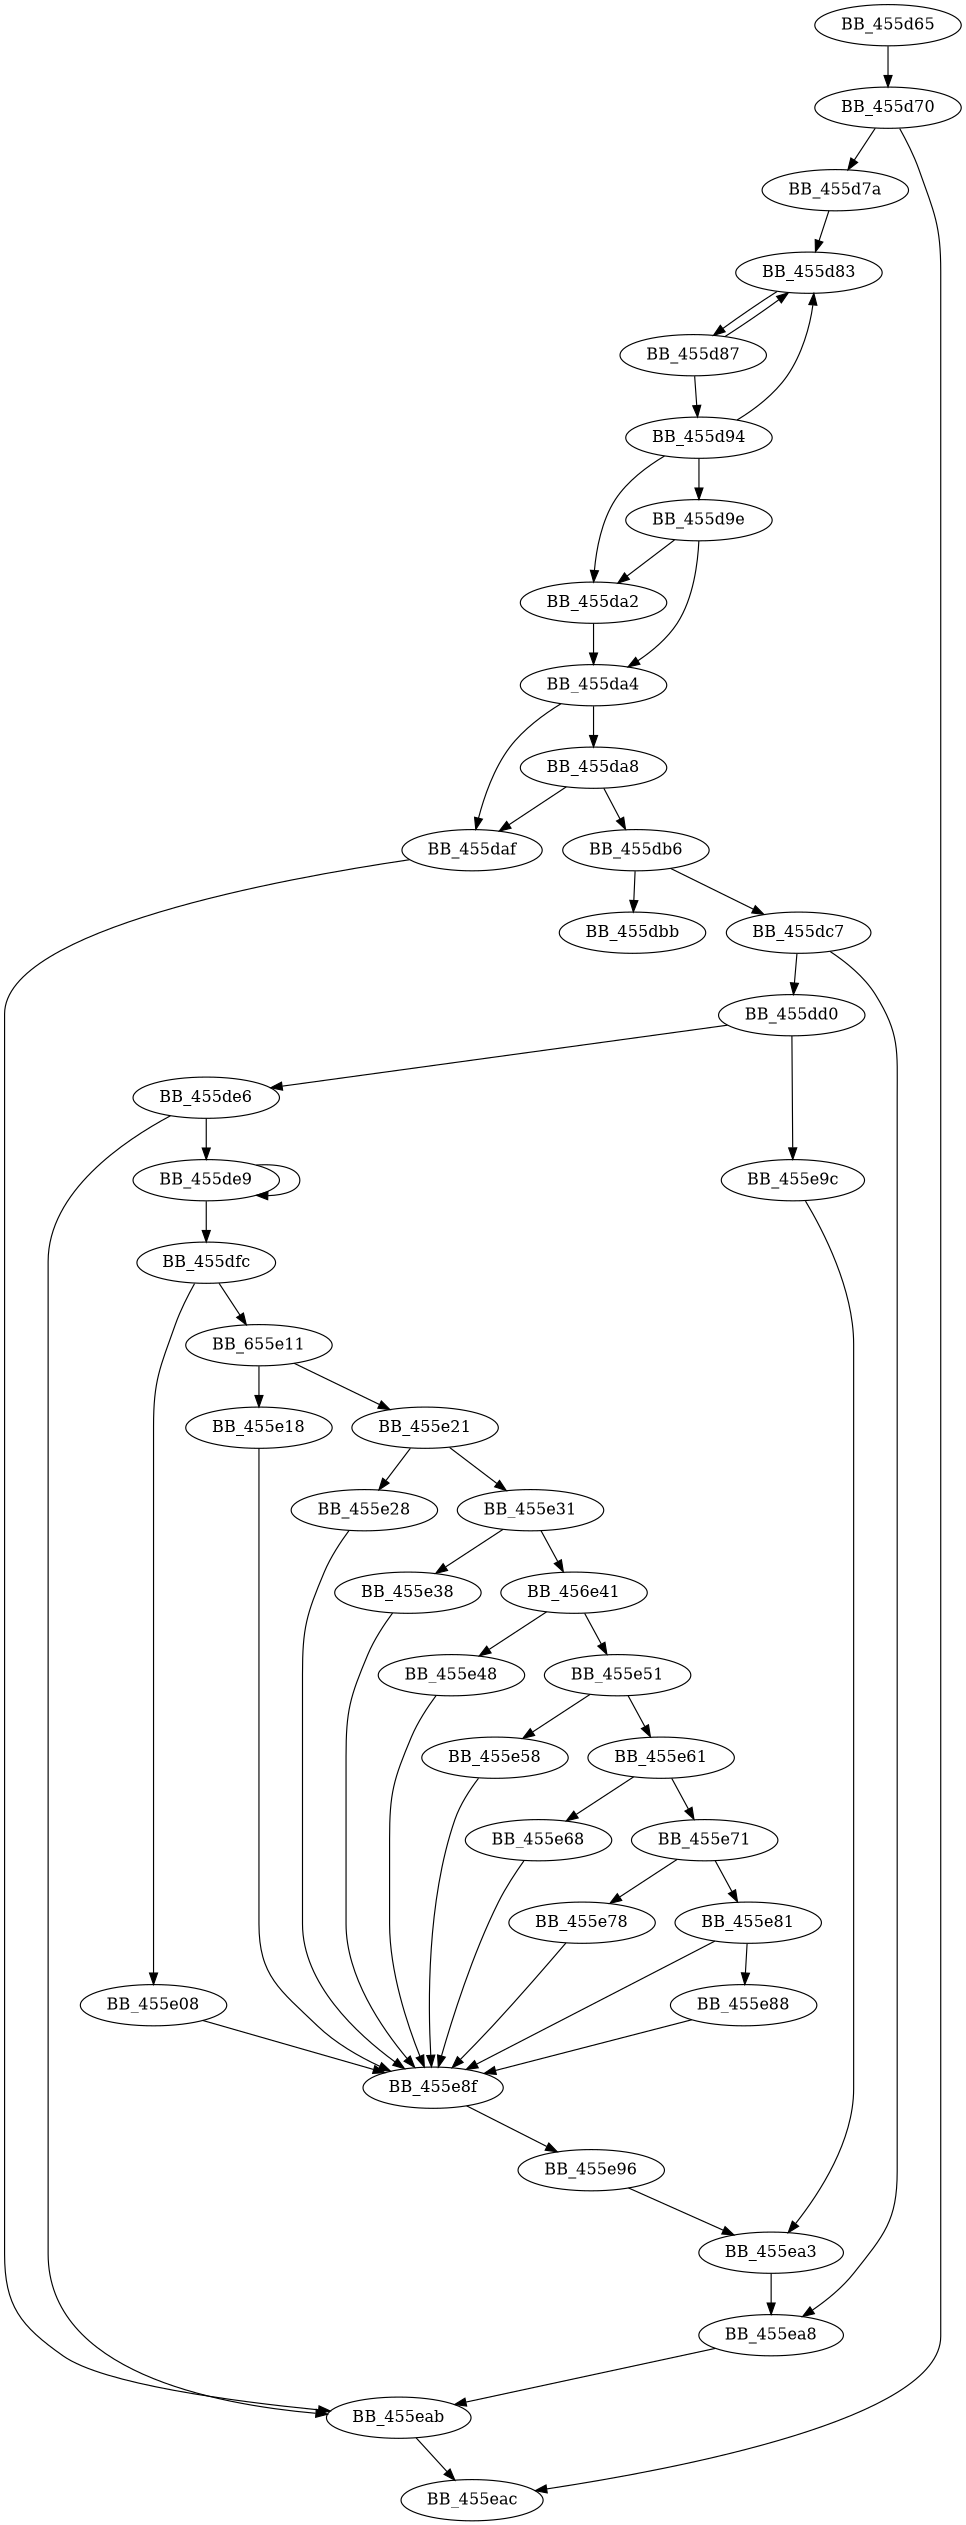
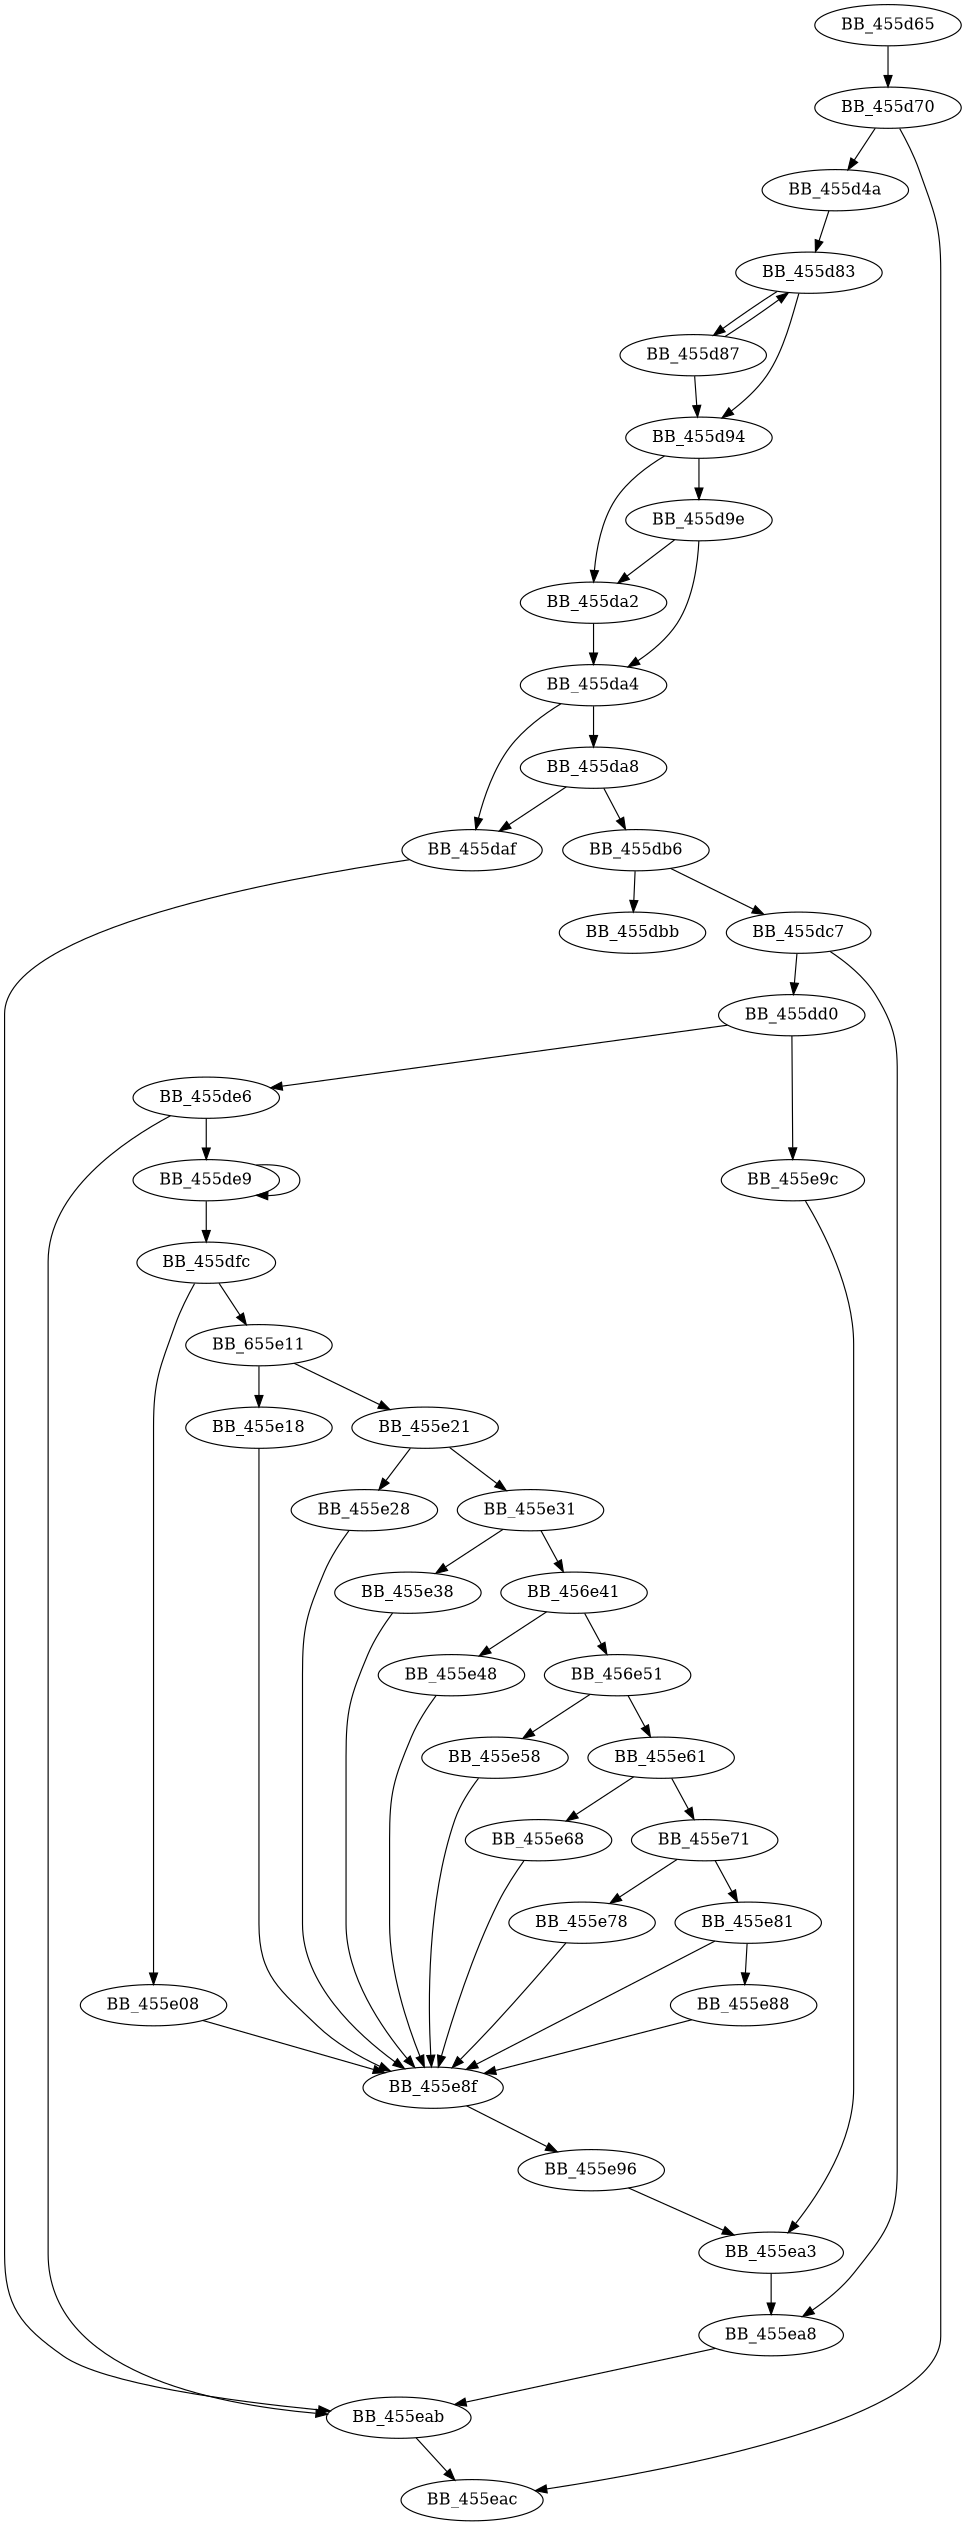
node "BB_455d7a": label "BB_455d7a" -> "BB_455d4a"
edge "BB_455d94" -> "BB_455d83": reversed
node "BB_455e51": label "BB_455e51" -> "BB_456e51"
